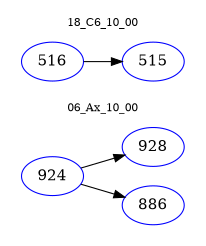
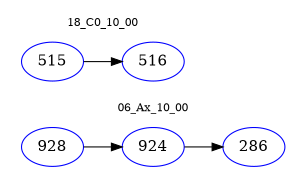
cluster "18_C6_10_00": label "18_C6_10_00" -> "18_C0_10_00"
edge "516" -> "515": reversed
edge "924" -> "928": reversed
node "886": label "886" -> "286"
